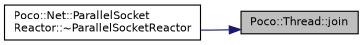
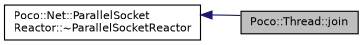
edge "Poco::Net::ParallelSocket Reactor::~ParallelSocketReactor" -> "Poco::Thread::join": reversed
